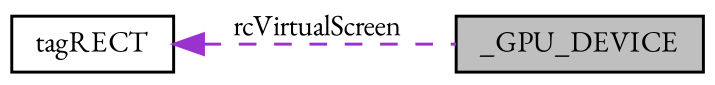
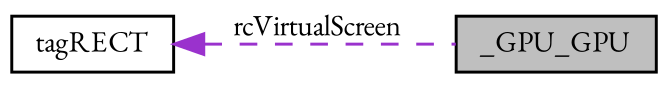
node "_GPU_DEVICE": label "_GPU_DEVICE" -> "_GPU_GPU"
